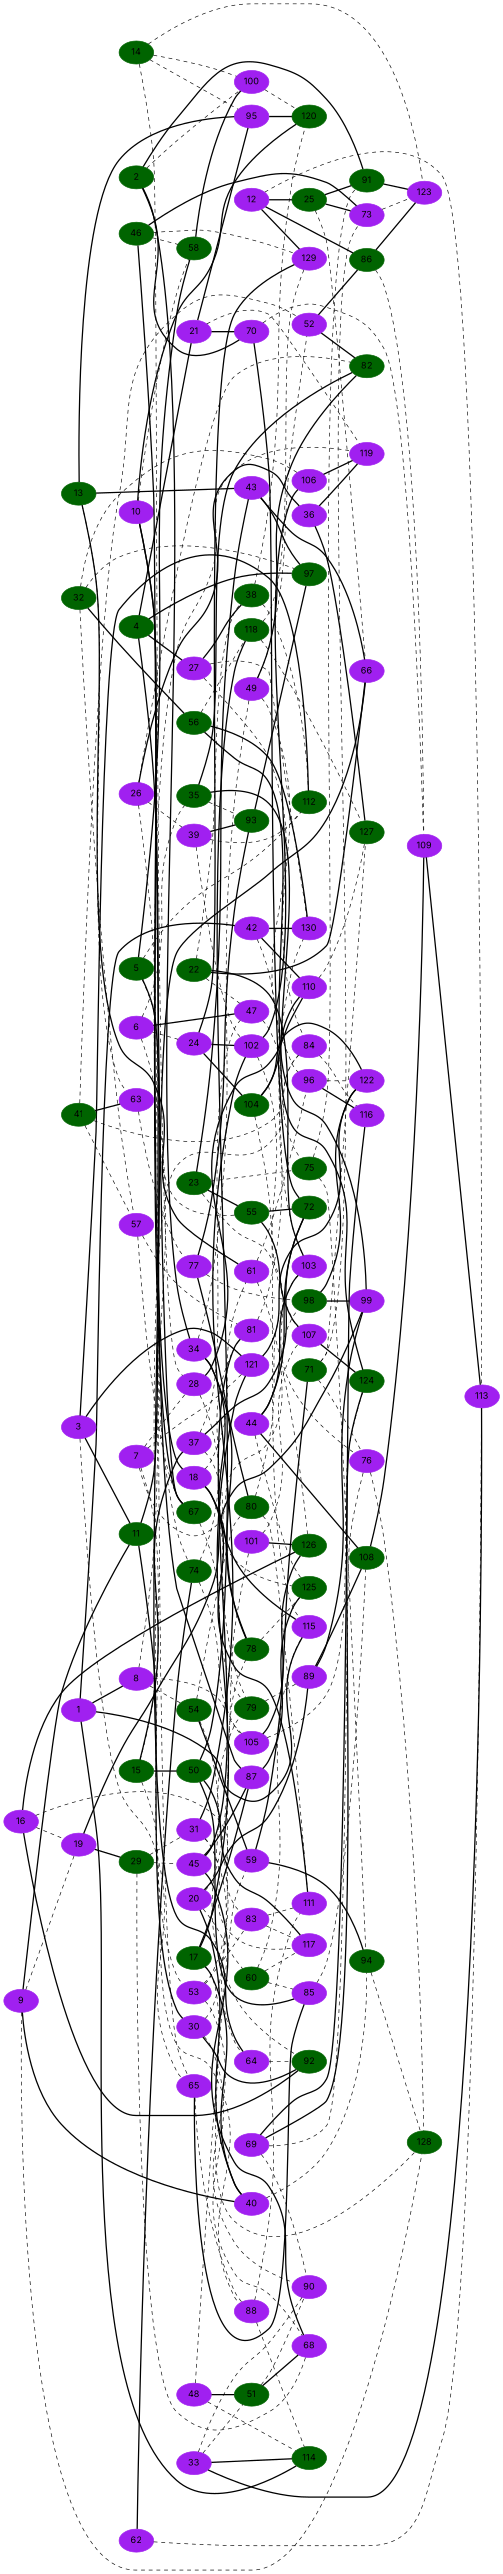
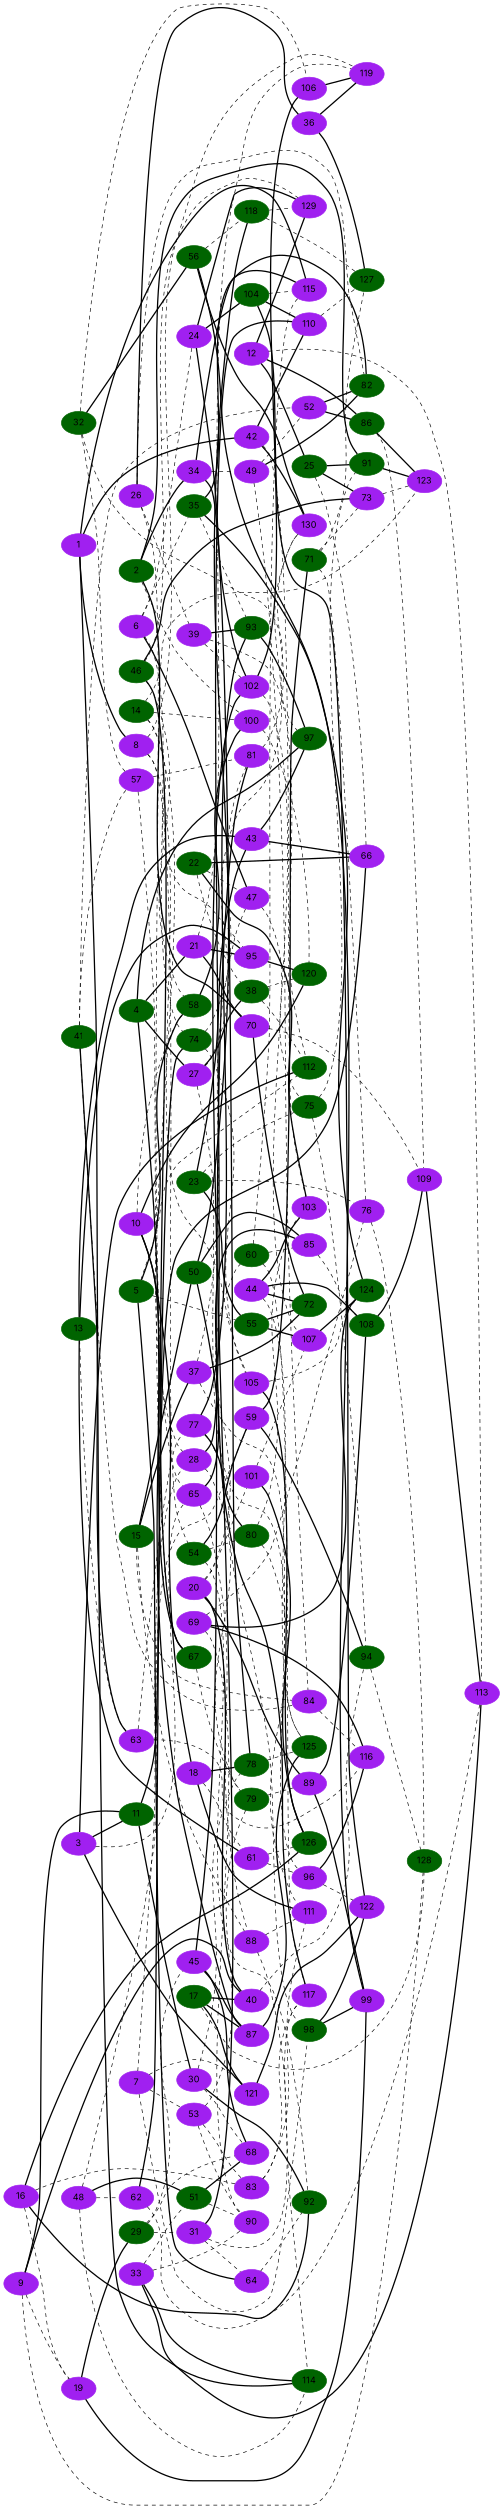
edge "63" -- "116": added
edge "48" -- "62": added
